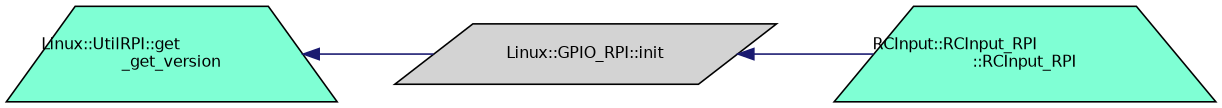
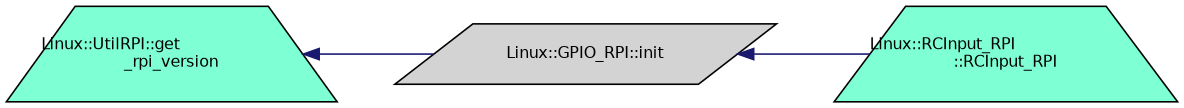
node "Linux::UtilRPI::get _get_version": label "Linux::UtilRPI::get _get_version" -> "Linux::UtilRPI::get _rpi_version"
node "RCInput::RCInput_RPI ::RCInput_RPI": label "RCInput::RCInput_RPI ::RCInput_RPI" -> "Linux::RCInput_RPI ::RCInput_RPI"
